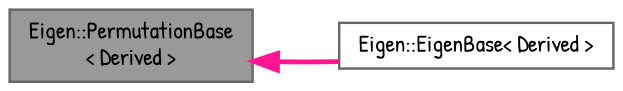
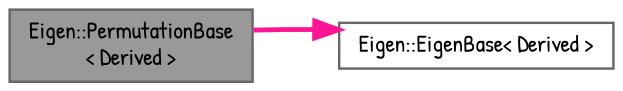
edge "Eigen::EigenBase< Derived >" -> "Eigen::PermutationBase < Derived >": reversed
